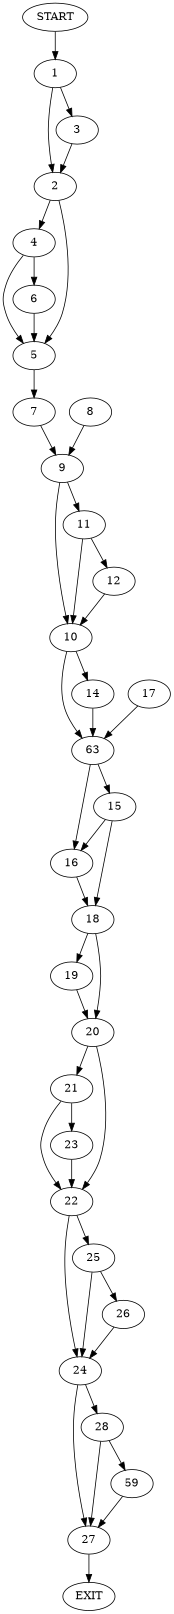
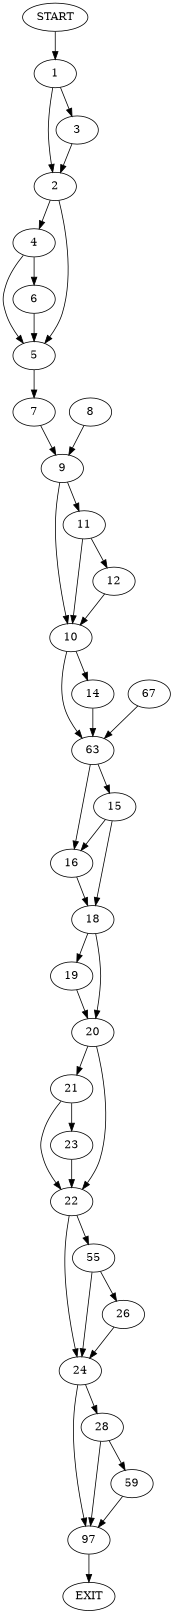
node "17": label "17" -> "67"
node "25": label "25" -> "55"
node "27": label "27" -> "97"
